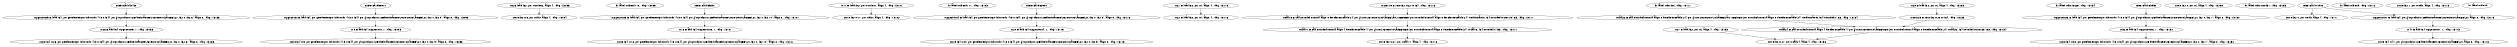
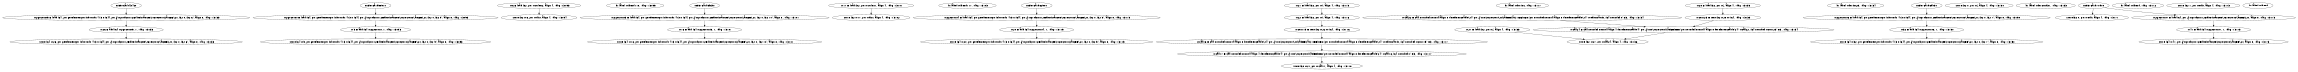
edge "%22 = load i32, ptr %i, align 4, !dbg !13116" -> "%conv15 = zext i32 %22 to i64, !dbg !13116": added
